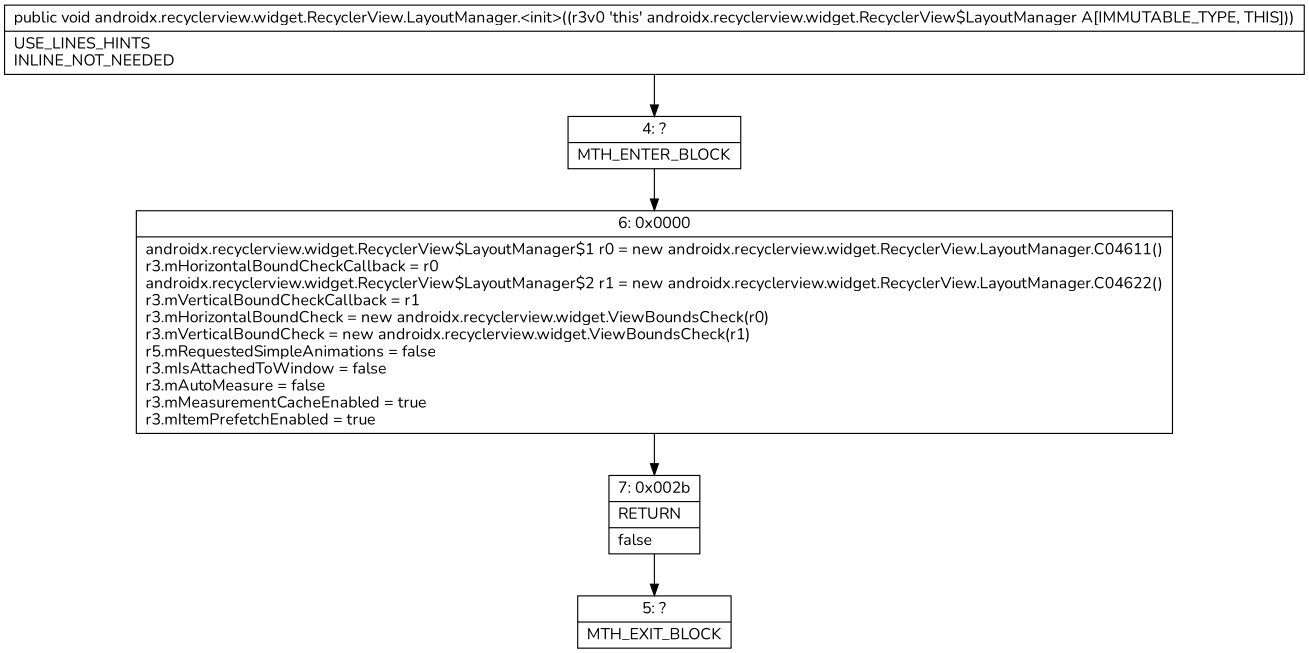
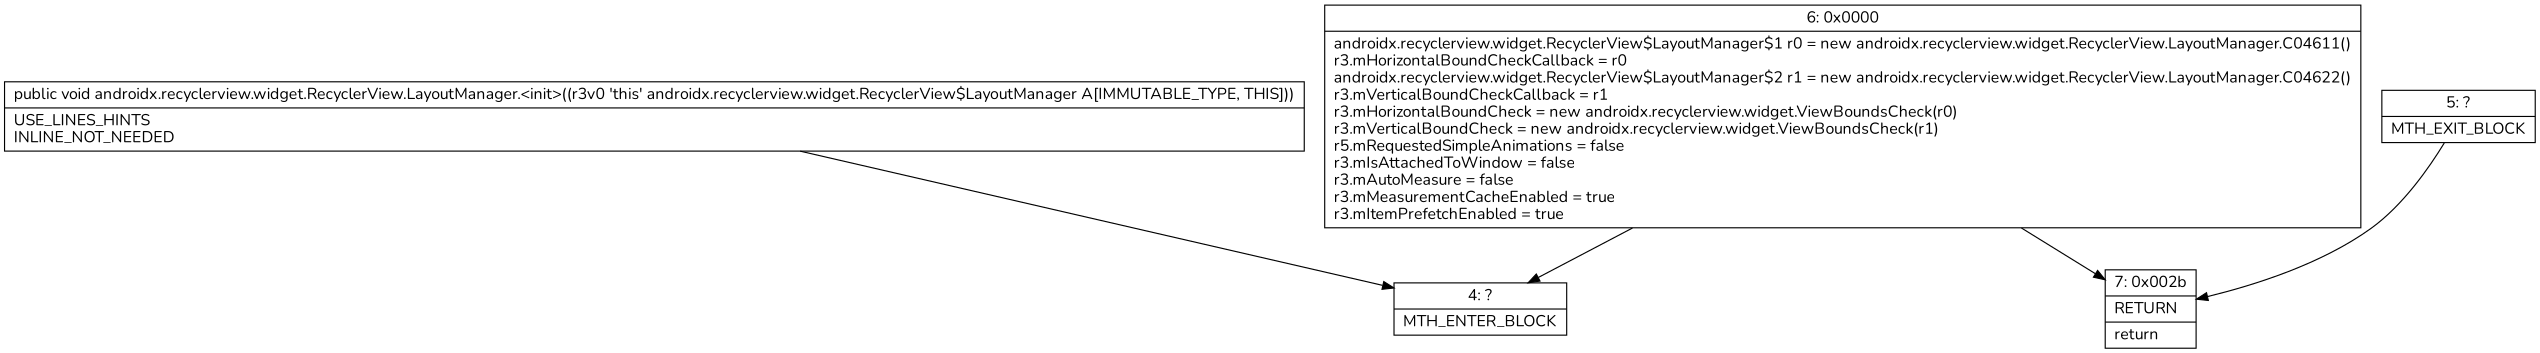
edge "4: ?" -> "6: 0x0000": reversed
node "7: 0x002b": text "false" -> "return"
edge "7: 0x002b" -> "5: ?": reversed
